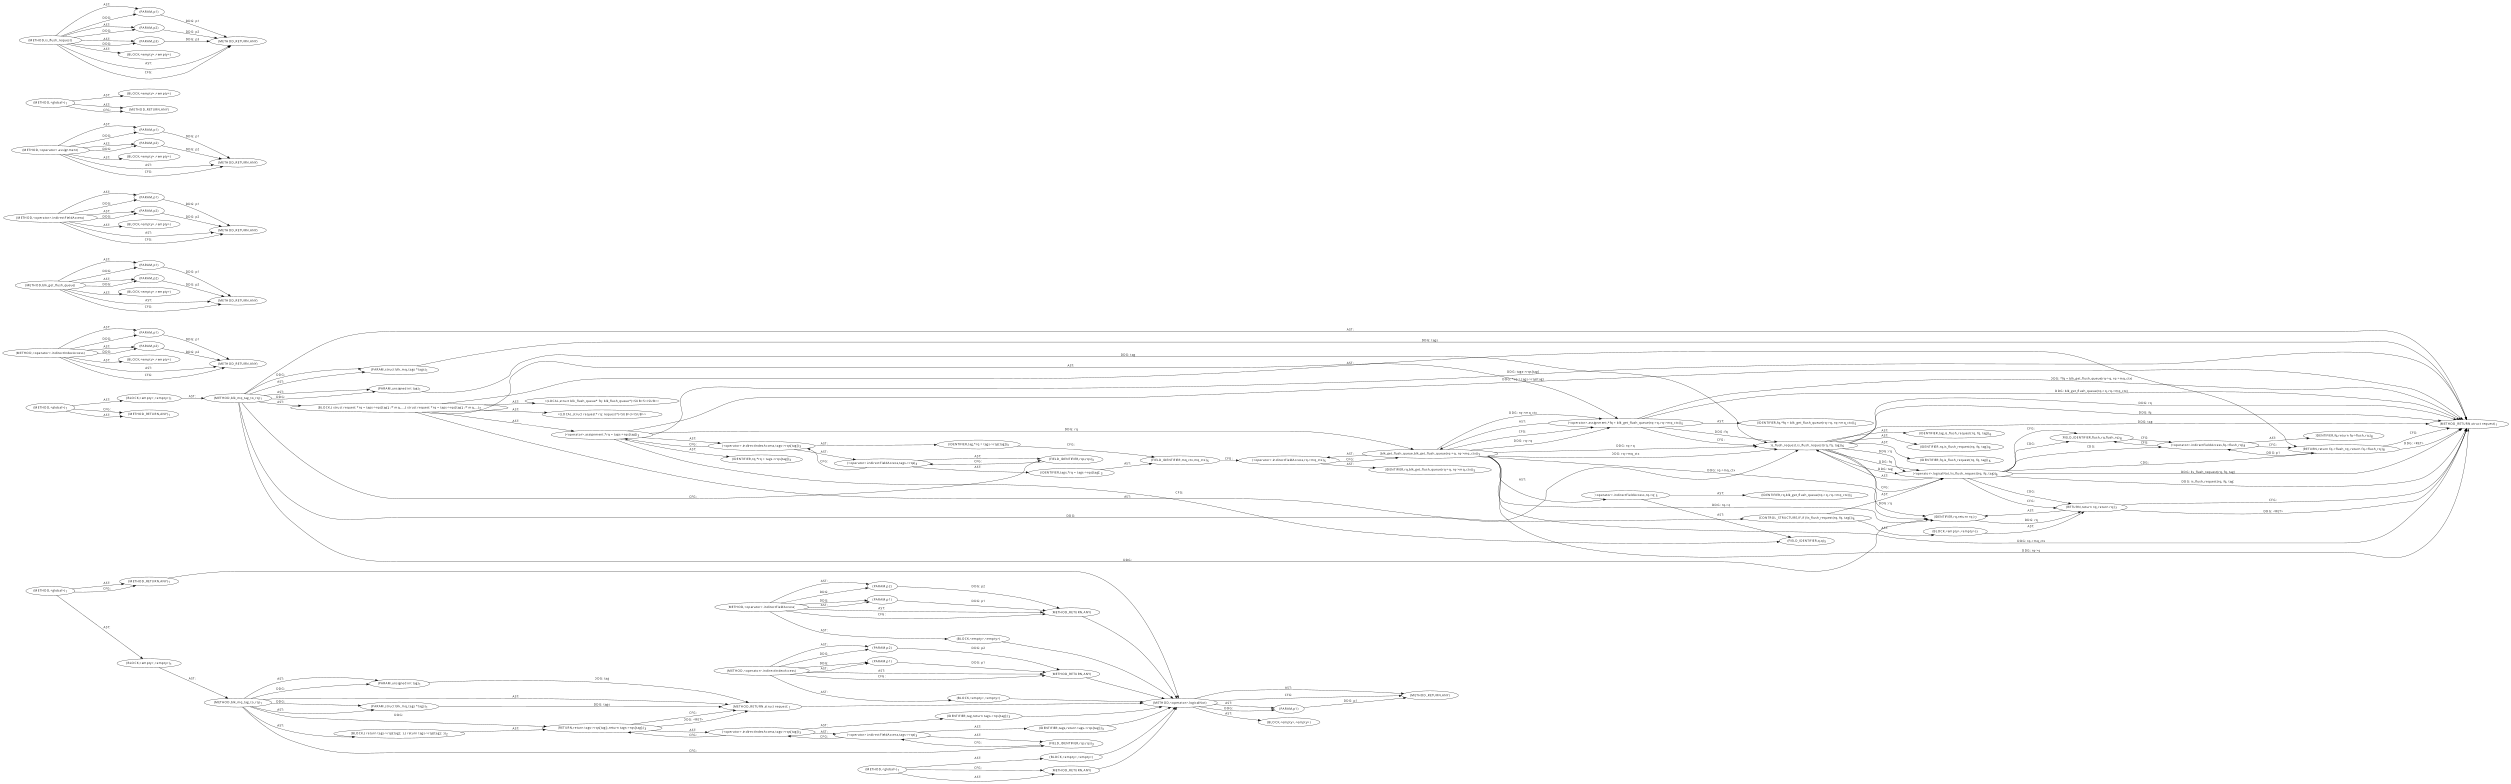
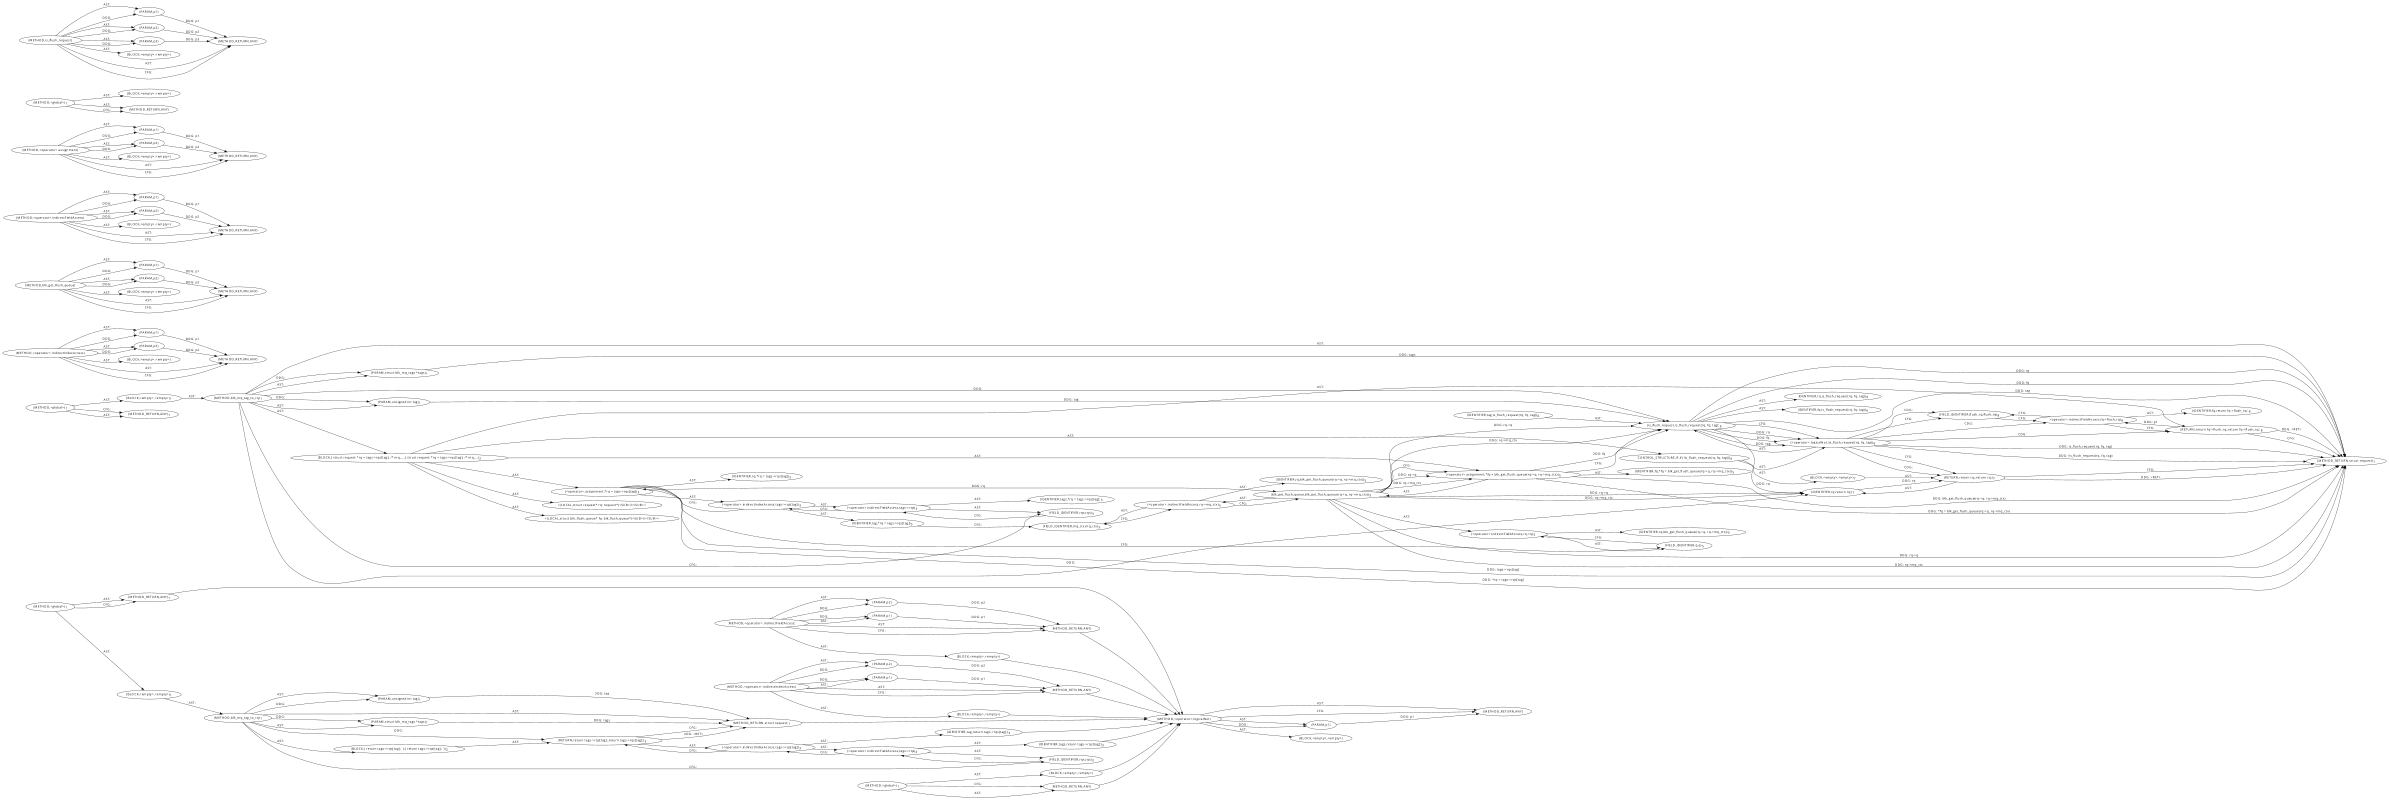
edge "(is_flush_request,is_flush_request(rq, fq, tag))" -> "(IDENTIFIER,tag,is_flush_request(rq, fq, tag))": reversed
edge "(IDENTIFIER,tags,*rq = tags->rqs[tag])" -> "(FIELD_IDENTIFIER,mq_ctx,mq_ctx)": now "(<operator>.indirectFieldAccess,rq->mq_ctx)" -> "(FIELD_IDENTIFIER,mq_ctx,mq_ctx)"
edge "(FIELD_IDENTIFIER,q,q)" -> "(<operator>.indirectFieldAccess,rq->q)": added, label "CFG:"
